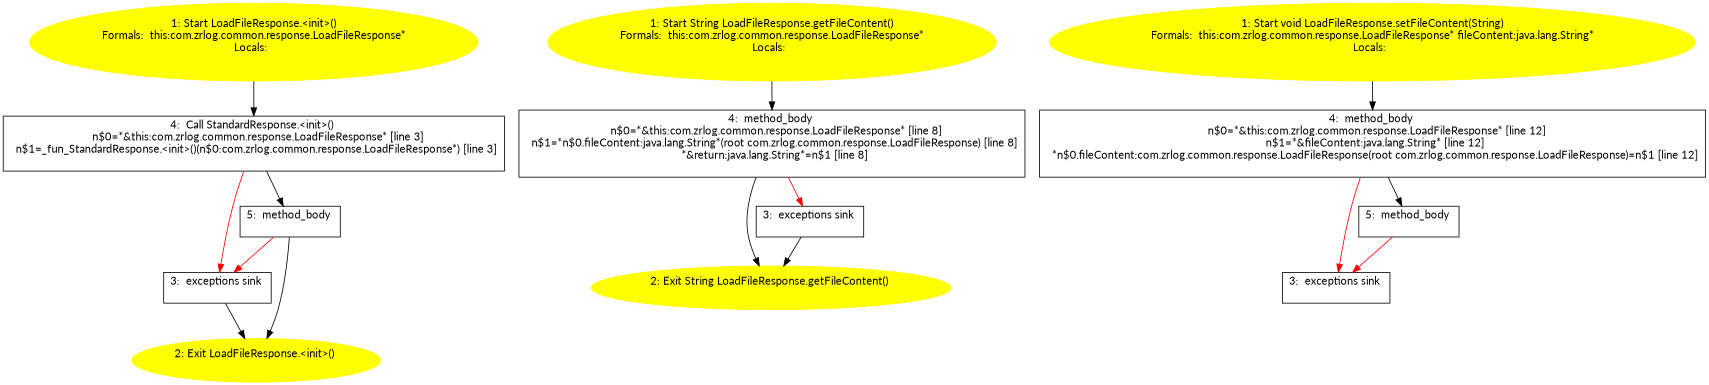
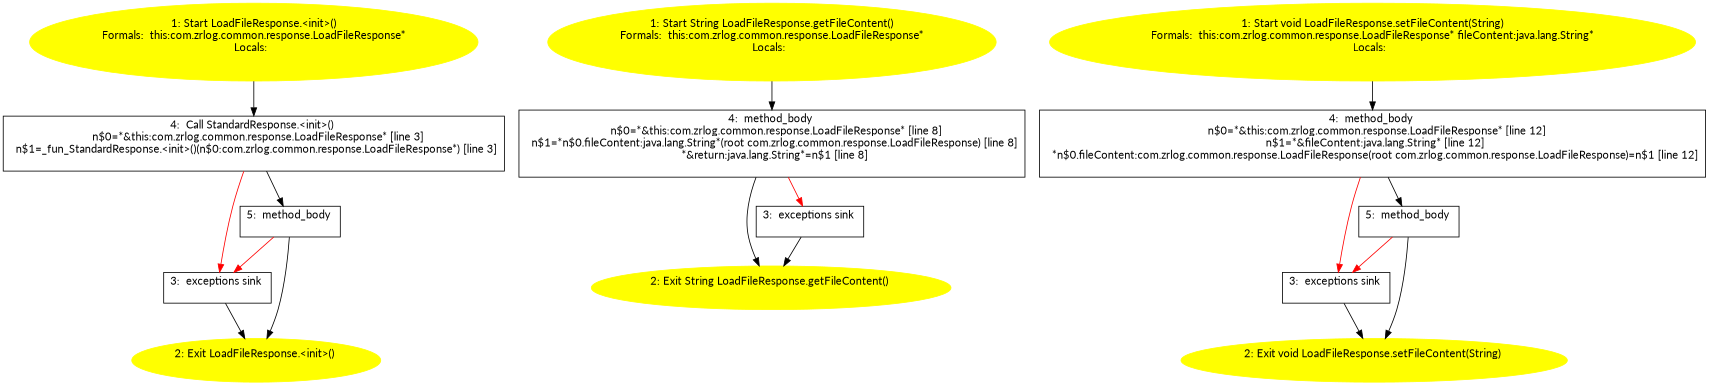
node "2: Exit void LoadFileResponse.setFileContent(String)": added
